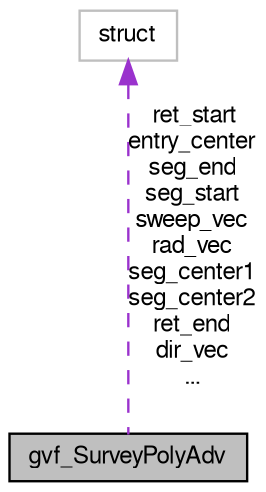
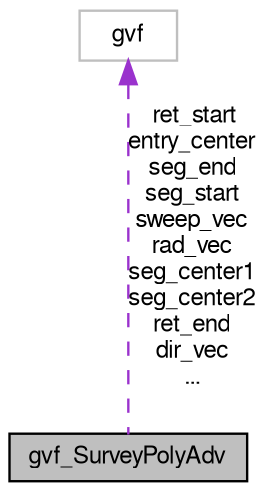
node "struct": label "struct" -> "gvf"
